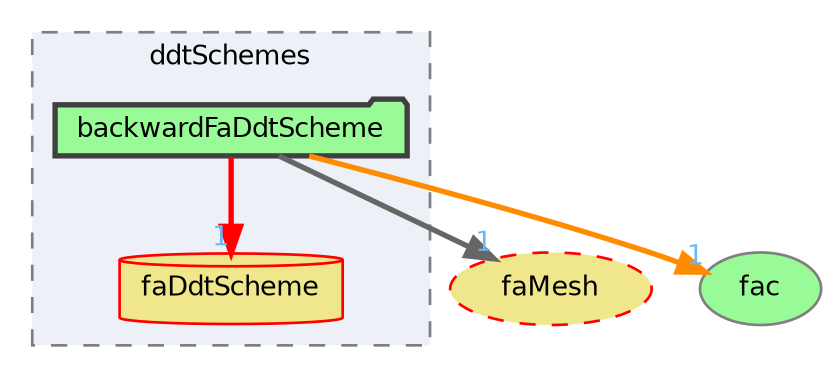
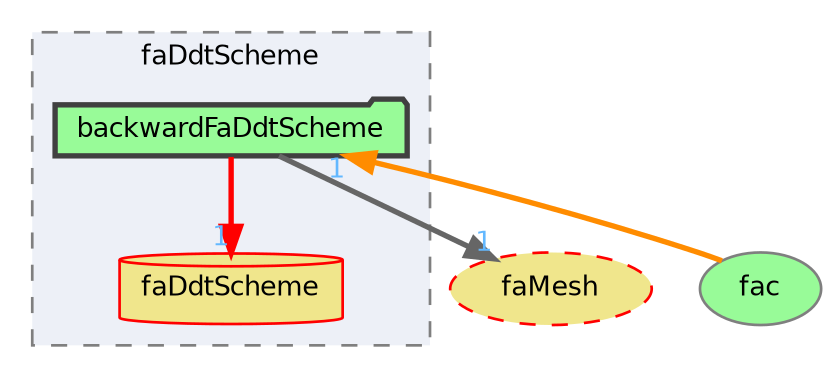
cluster "ddtSchemes": label "ddtSchemes" -> "faDdtScheme"
edge "backwardFaDdtScheme" -> "fac": reversed
